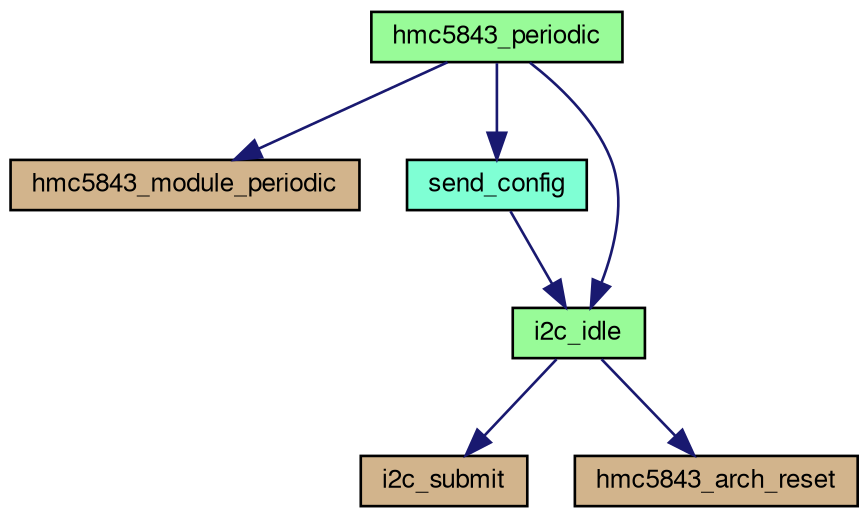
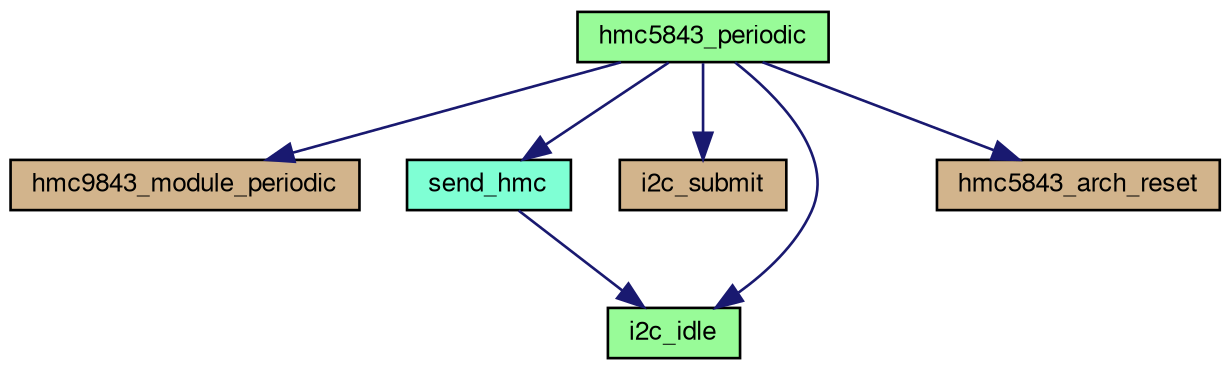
node "hmc5843_module_periodic": label "hmc5843_module_periodic" -> "hmc9843_module_periodic"
node "send_config": label "send_config" -> "send_hmc"
edge "i2c_idle" -> "i2c_submit": now "hmc5843_periodic" -> "i2c_submit"
edge "i2c_idle" -> "hmc5843_arch_reset": now "hmc5843_periodic" -> "hmc5843_arch_reset"
